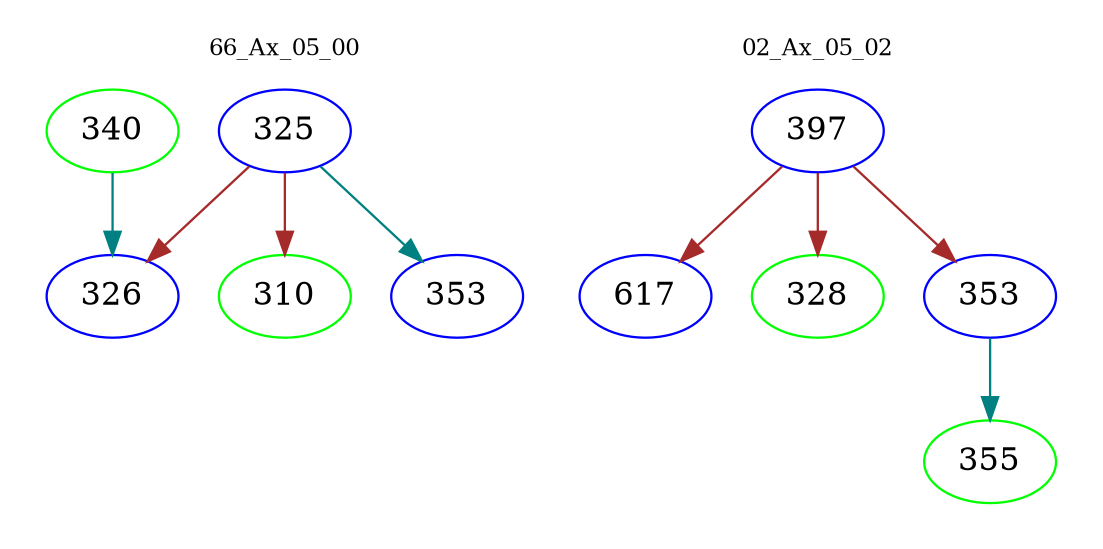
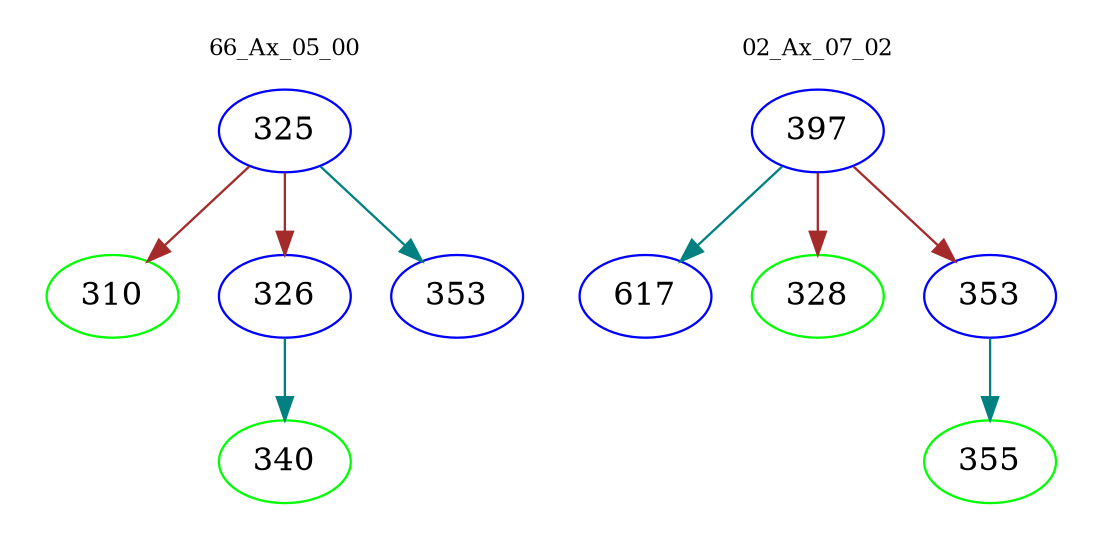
cluster "02_Ax_05_02": label "02_Ax_05_02" -> "02_Ax_07_02"
edge "340" -> "326": reversed
edge "397" -> "617": color brown -> teal
